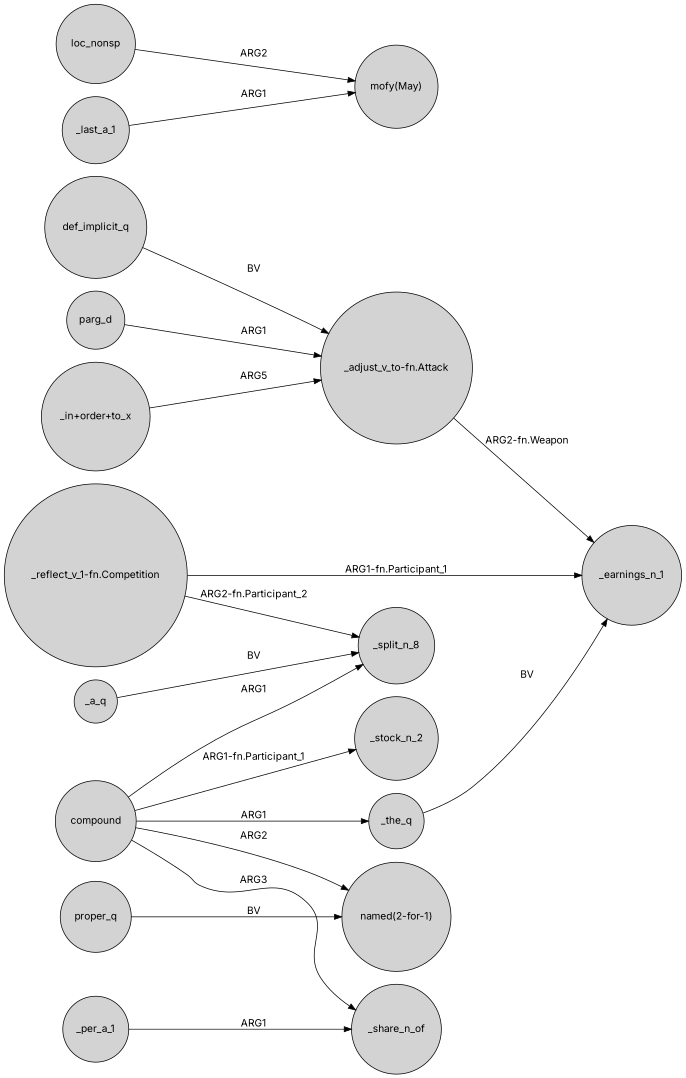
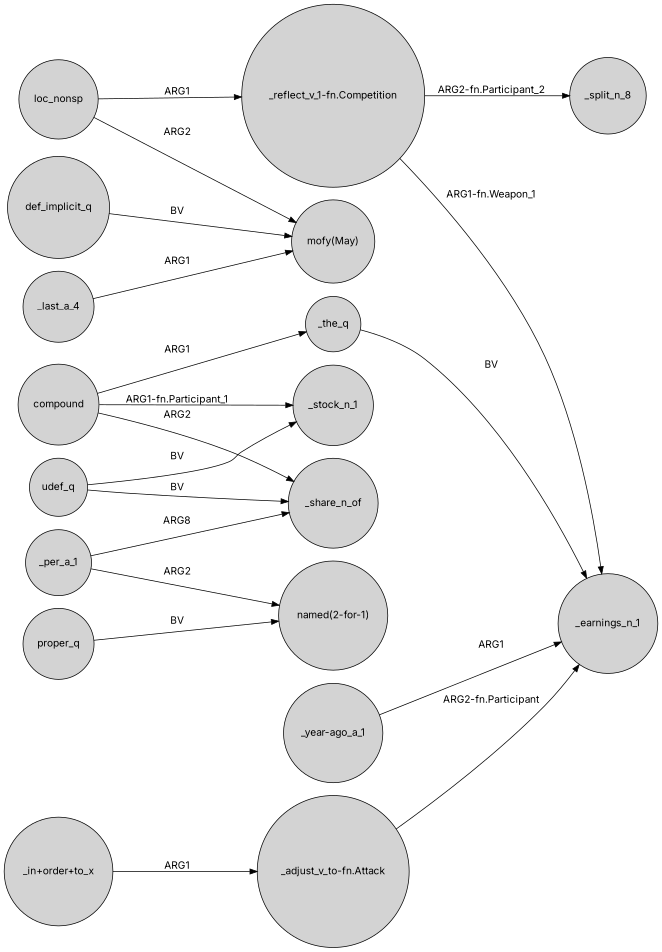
edge "loc_nonsp" -> "_reflect_v_1-fn.Competition": added, label "ARG1"
node "_last_a_1": label "_last_a_1" -> "_last_a_4"
edge "def_implicit_q" -> "_adjust_v_to-fn.Attack": now "def_implicit_q" -> "mofy(May)"
node "parg_d": removed
edge "_in+order+to_x" -> "_adjust_v_to-fn.Attack": label "ARG5" -> "ARG1"
edge "_adjust_v_to-fn.Attack" -> "_earnings_n_1": label "ARG2-fn.Weapon" -> "ARG2-fn.Participant"
node "udef_q": added
edge "_reflect_v_1-fn.Competition" -> "_earnings_n_1": label "ARG1-fn.Participant_1" -> "ARG1-fn.Weapon_1"
node "_a_q": removed
edge "compound" -> "_split_n_8": removed, label "ARG1"
node "_year-ago_a_1": added
node "_stock_n_2": label "_stock_n_2" -> "_stock_n_1"
edge "compound" -> "named(2-for-1)": now "_per_a_1" -> "named(2-for-1)"
edge "compound" -> "_share_n_of": label "ARG3" -> "ARG2"
edge "_per_a_1" -> "_share_n_of": label "ARG1" -> "ARG8"
